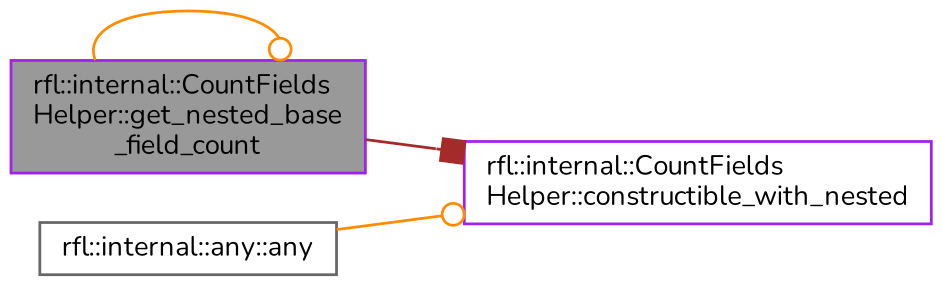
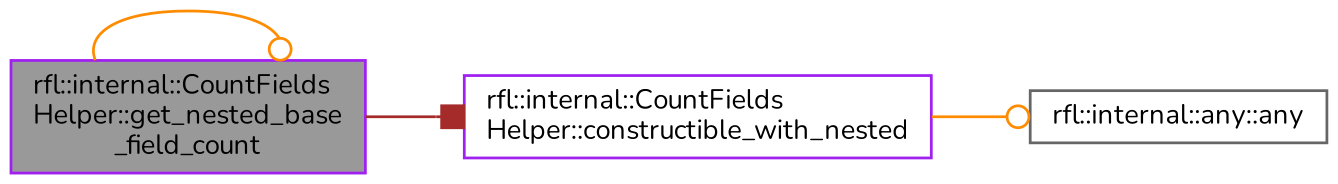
edge "rfl::internal::any::any" -> "rfl::internal::CountFields Helper::constructible_with_nested": reversed
